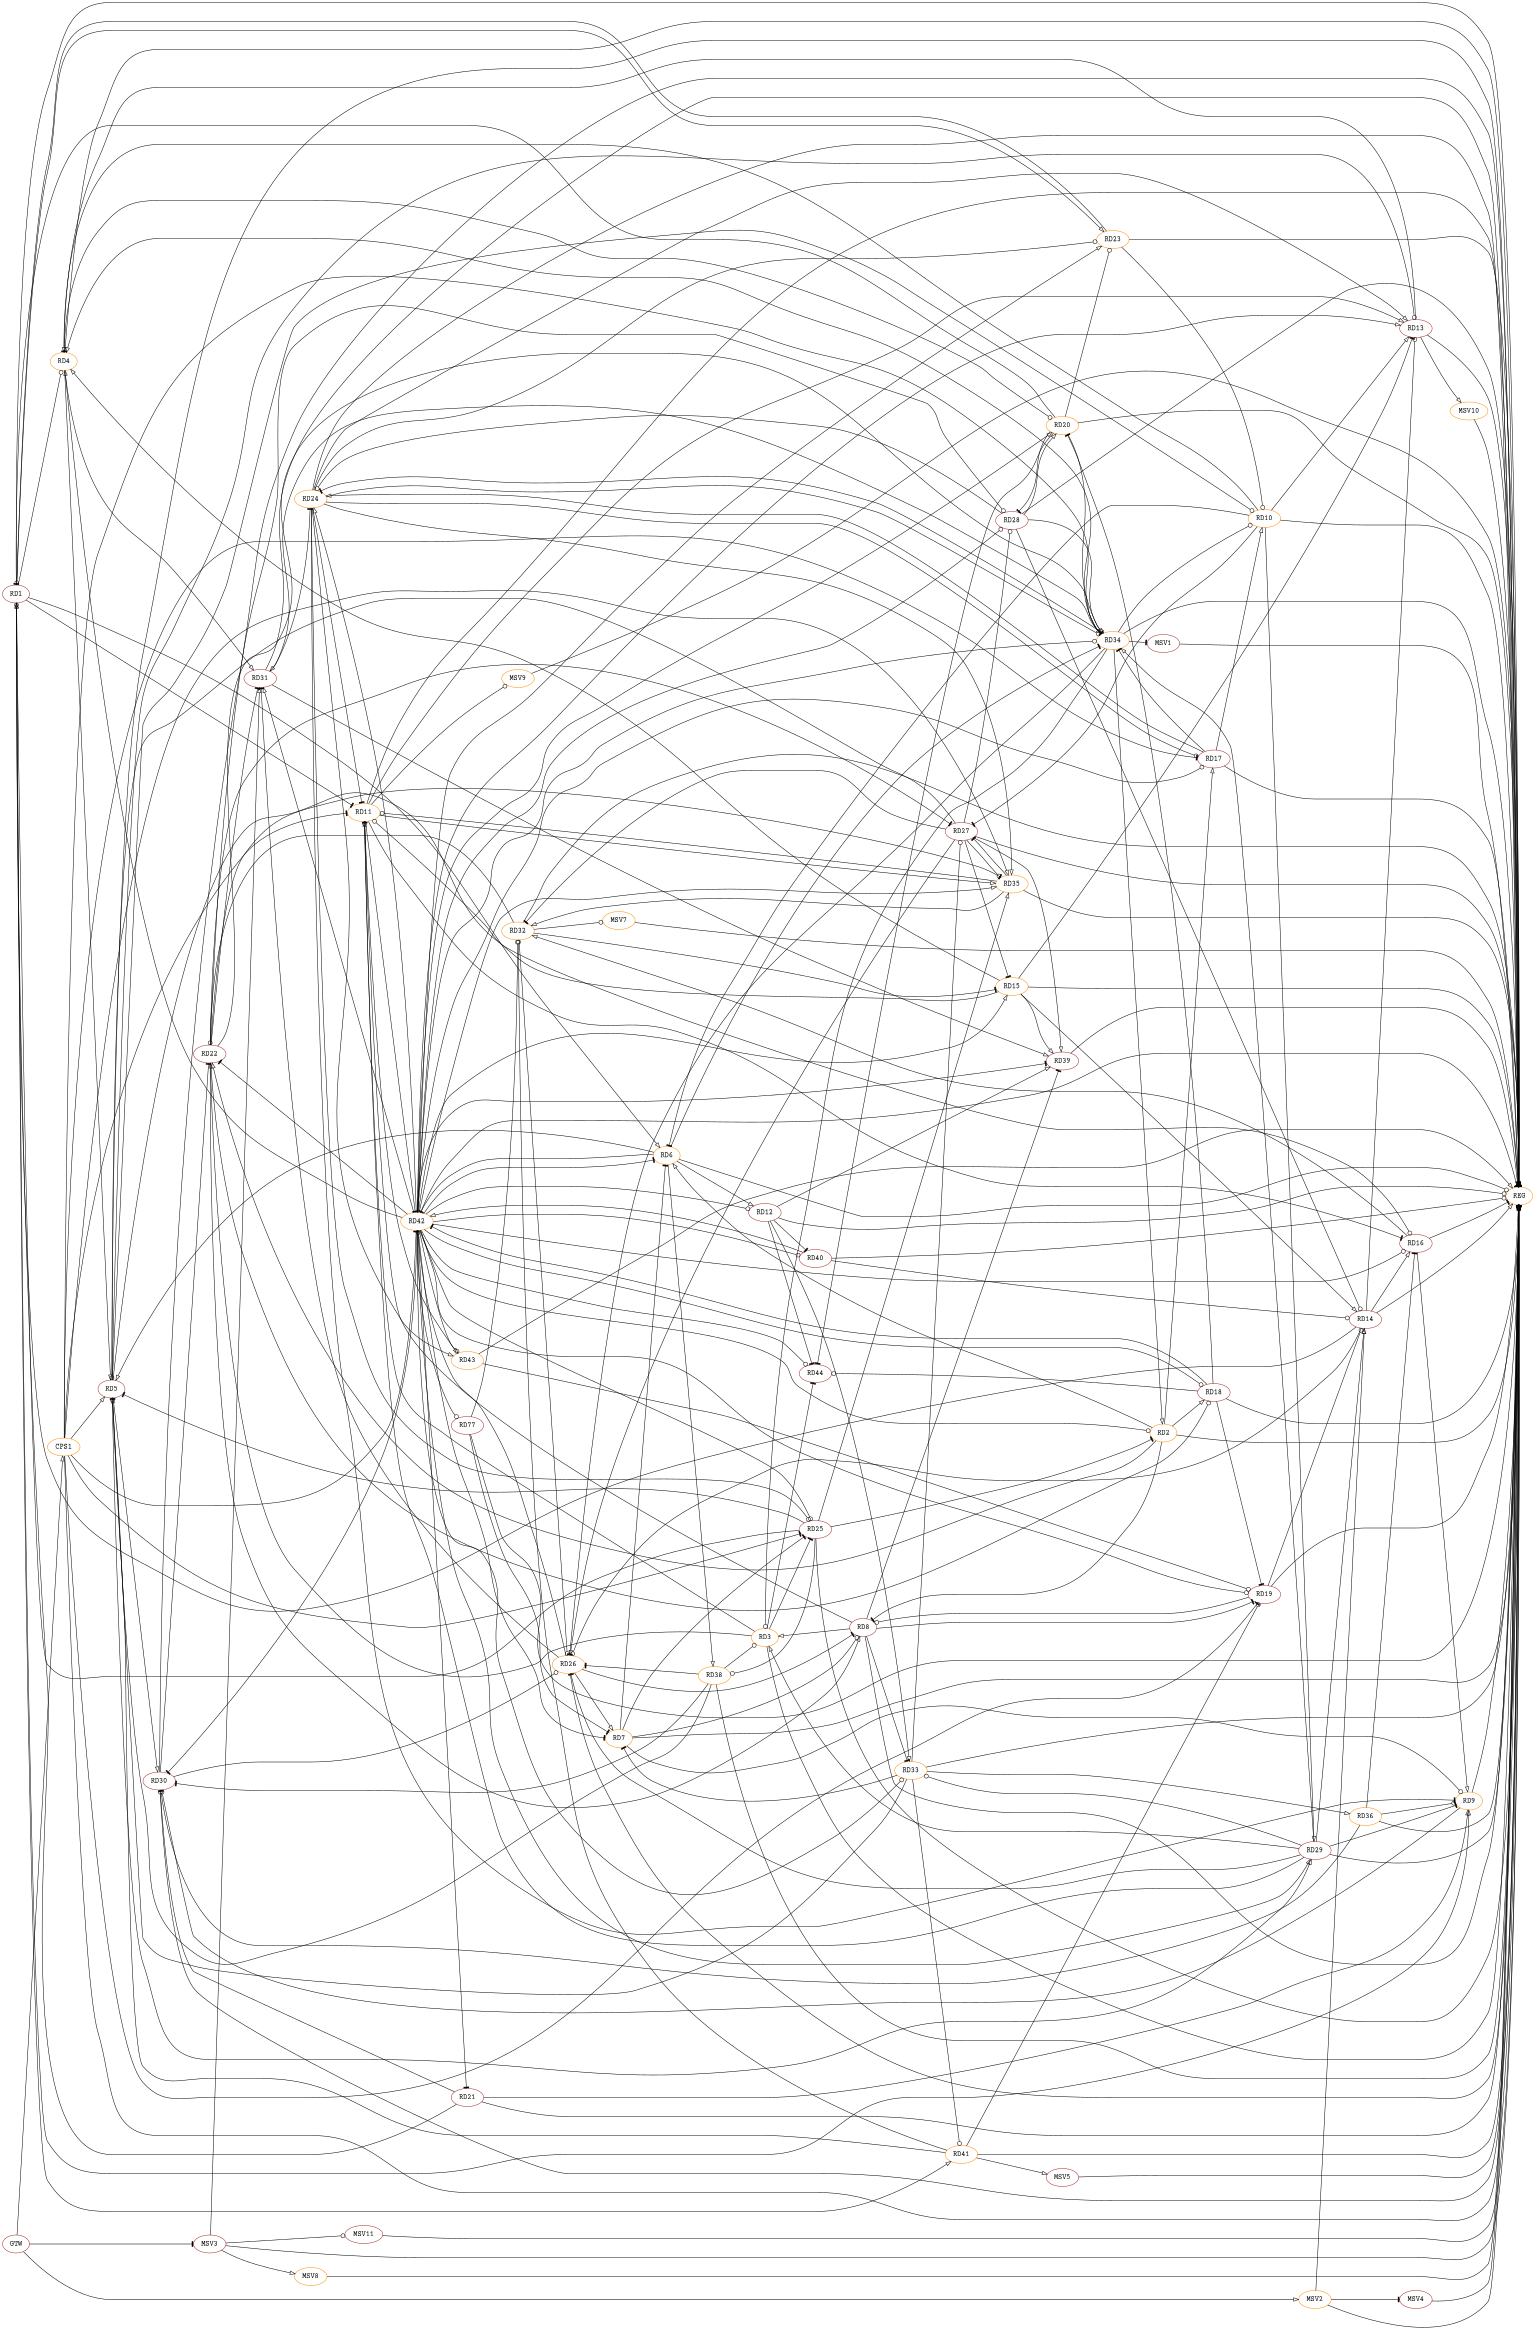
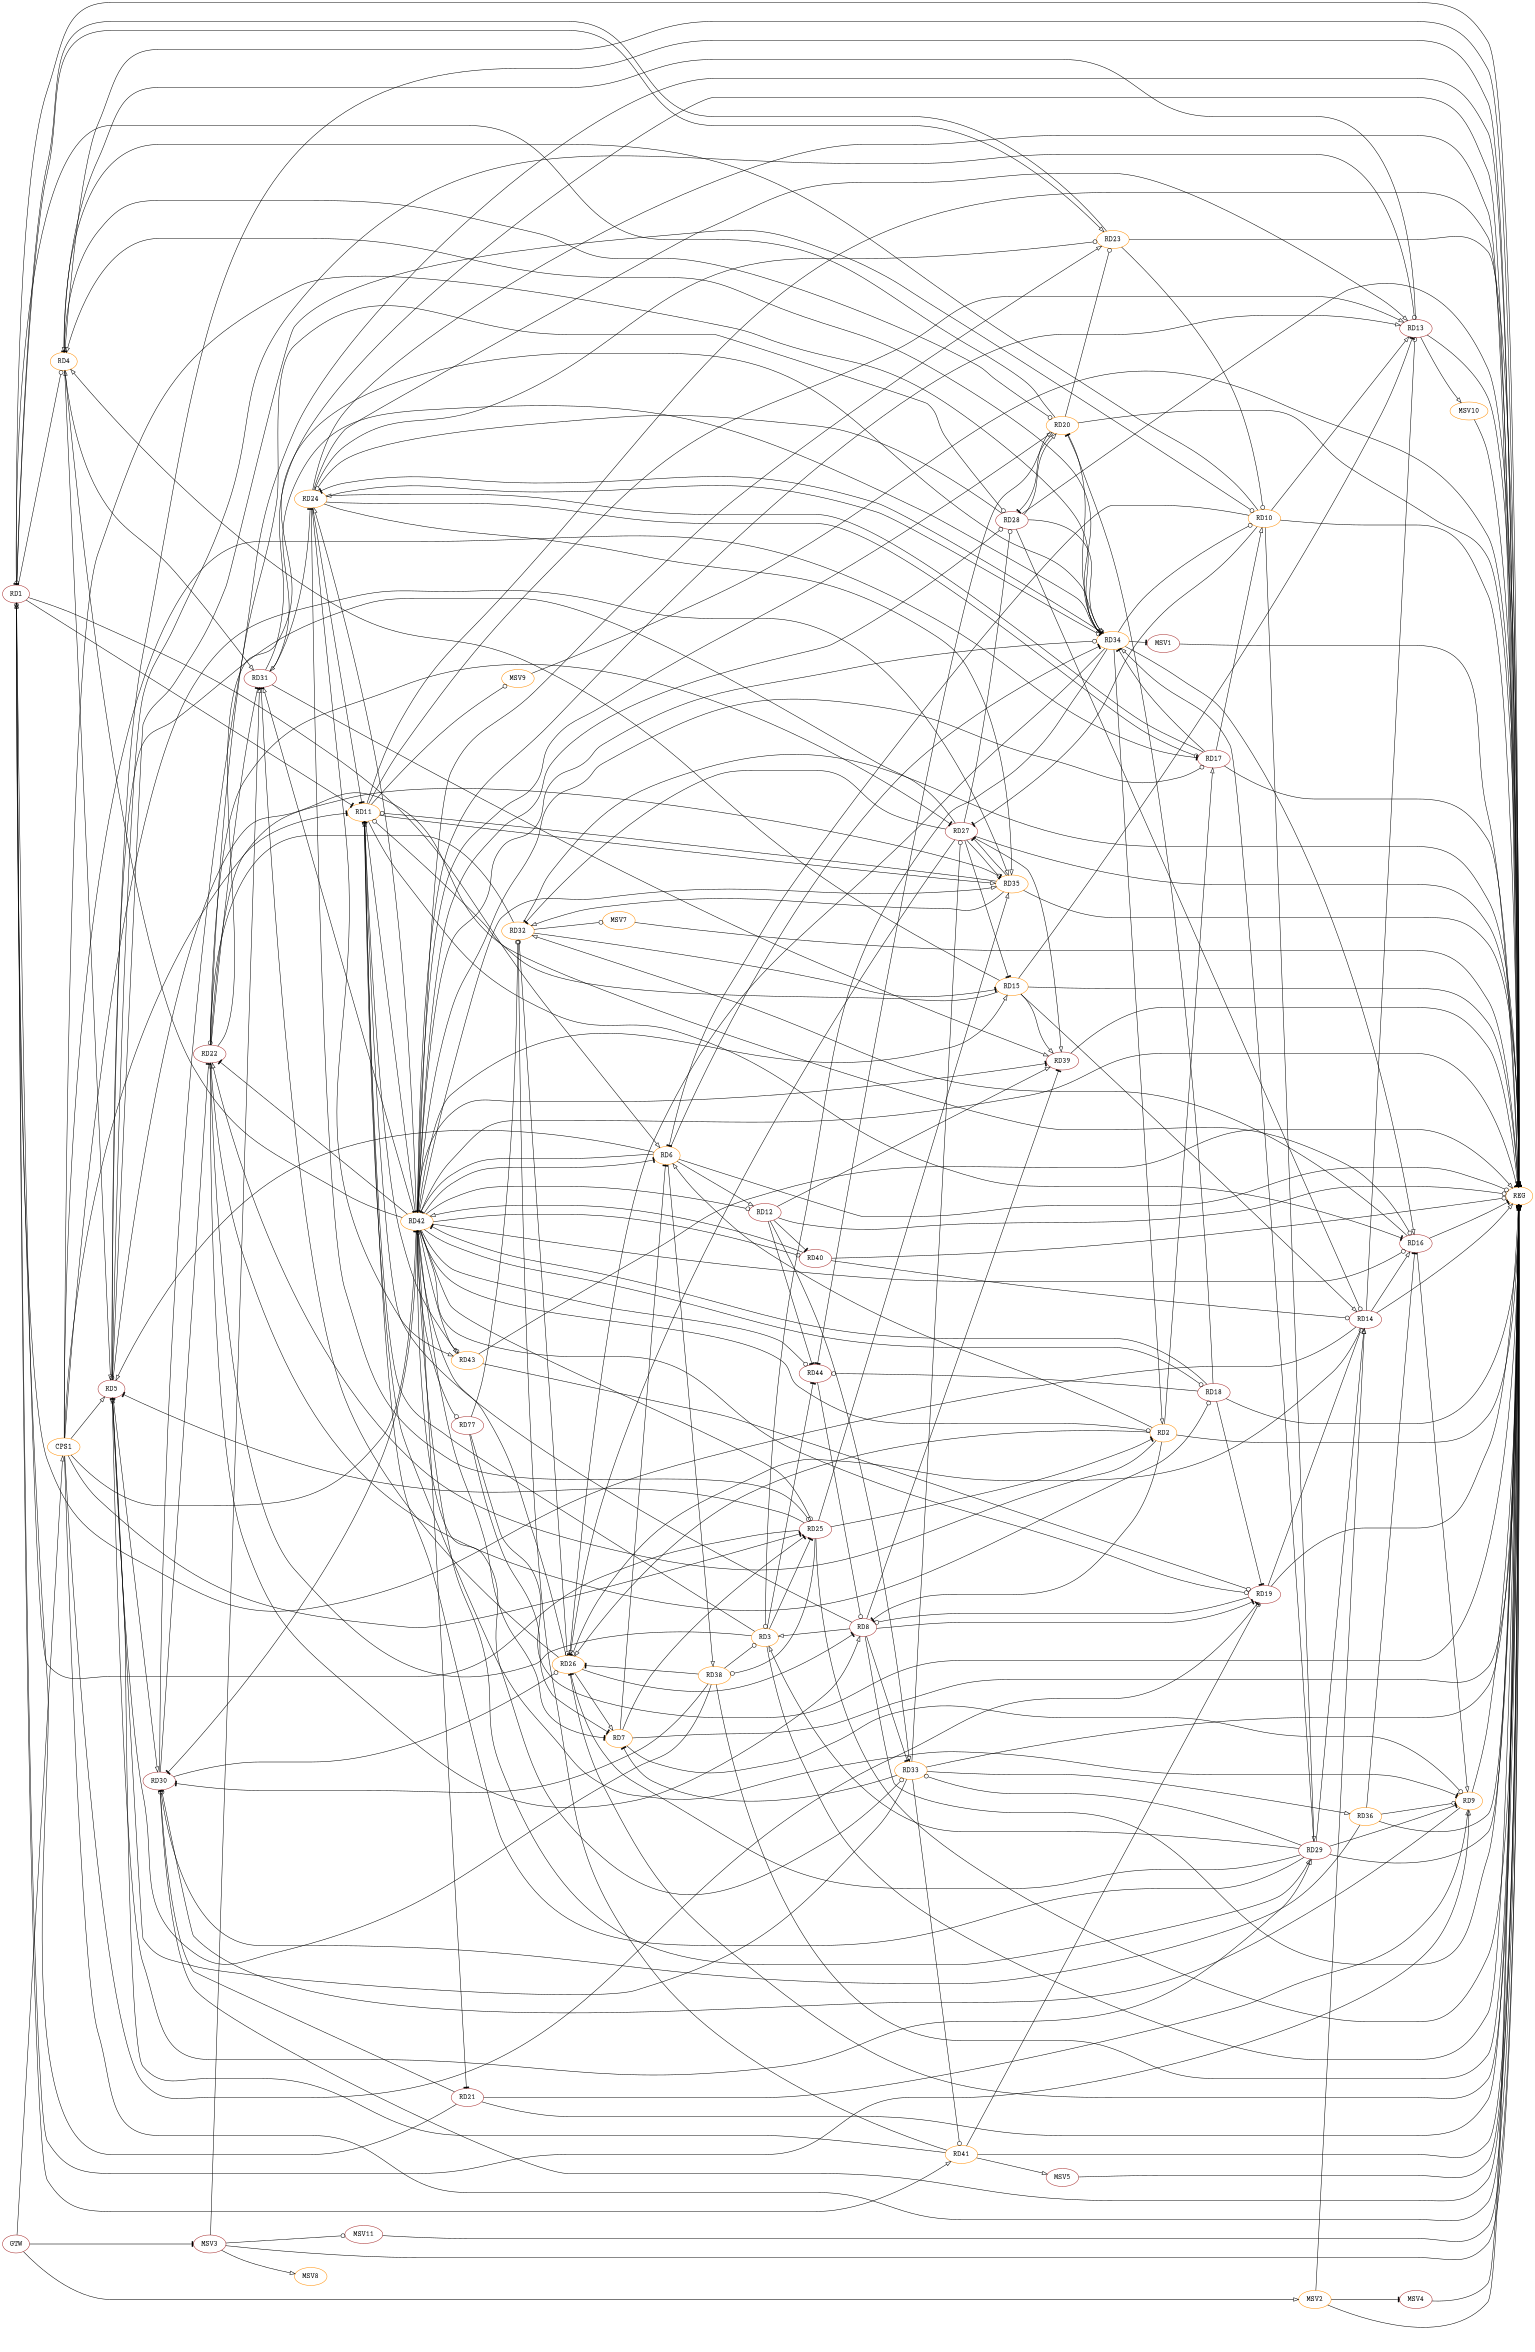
edge "RD34" -> "REG": now "RD34" -> "RD16"
edge "RD2" -> "RD18": now "RD2" -> "RD26"
edge "RD24" -> "RD9": now "RD11" -> "RD9"
edge "RD7" -> "RD8": now "RD44" -> "RD8"
edge "MSV8" -> "REG": removed
